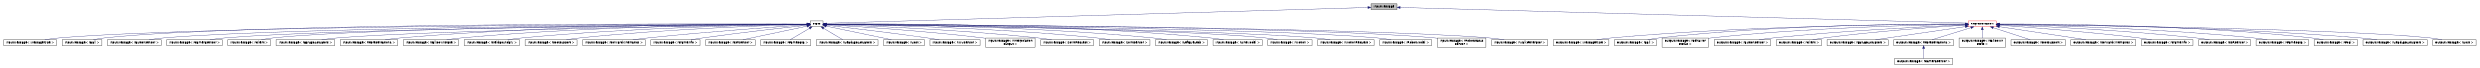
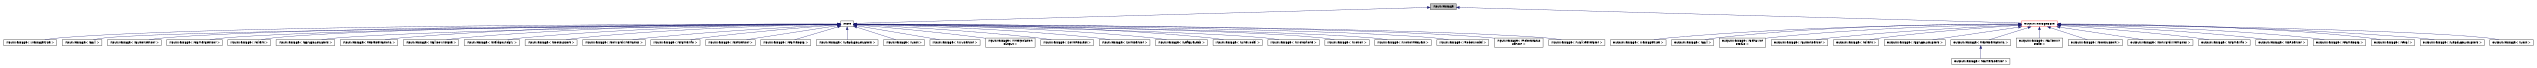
node "Representation": label "Representation" -> "OutputMessageBase"
node "InputMessage< rMicrophone >": added
